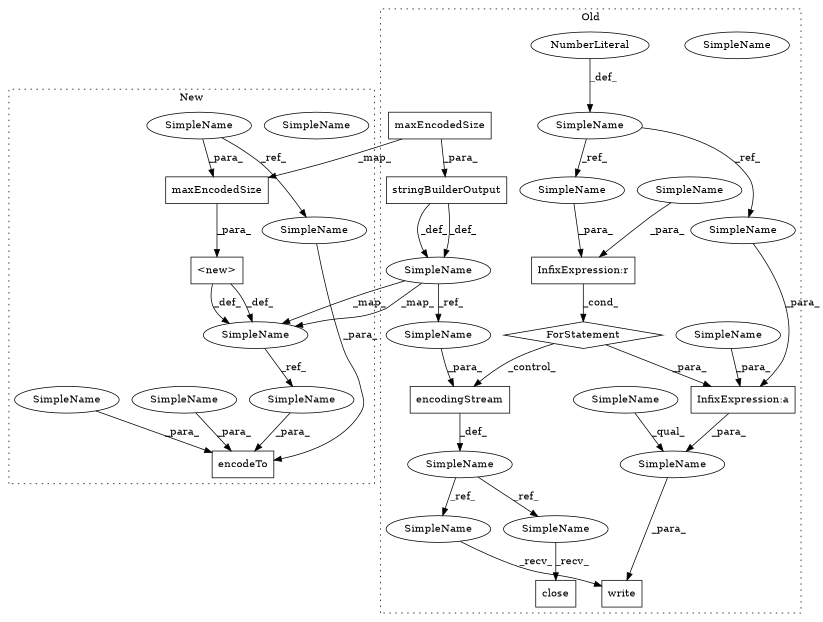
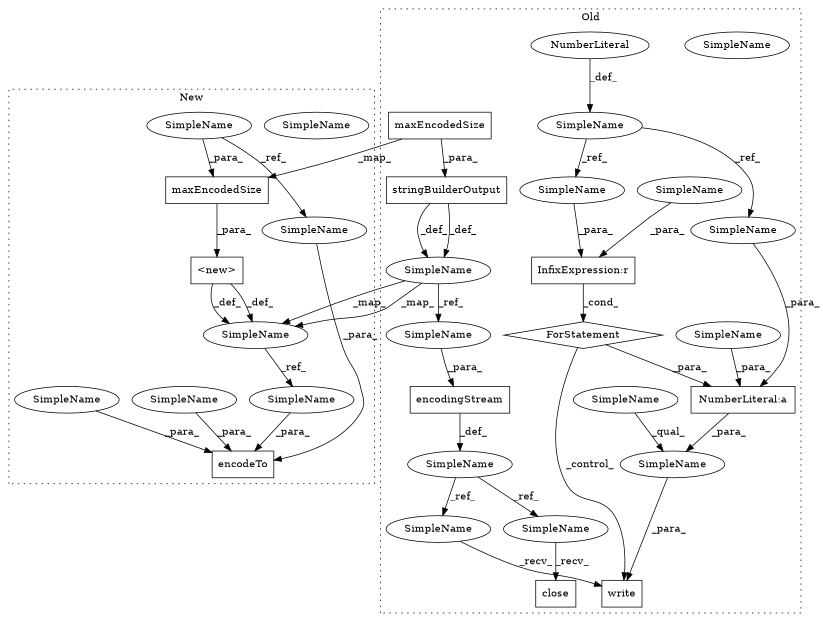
edge "ForStatement" -> "encodingStream": now "ForStatement" -> "write"
node "InfixExpression:a": label "InfixExpression:a" -> "NumberLiteral:a"
